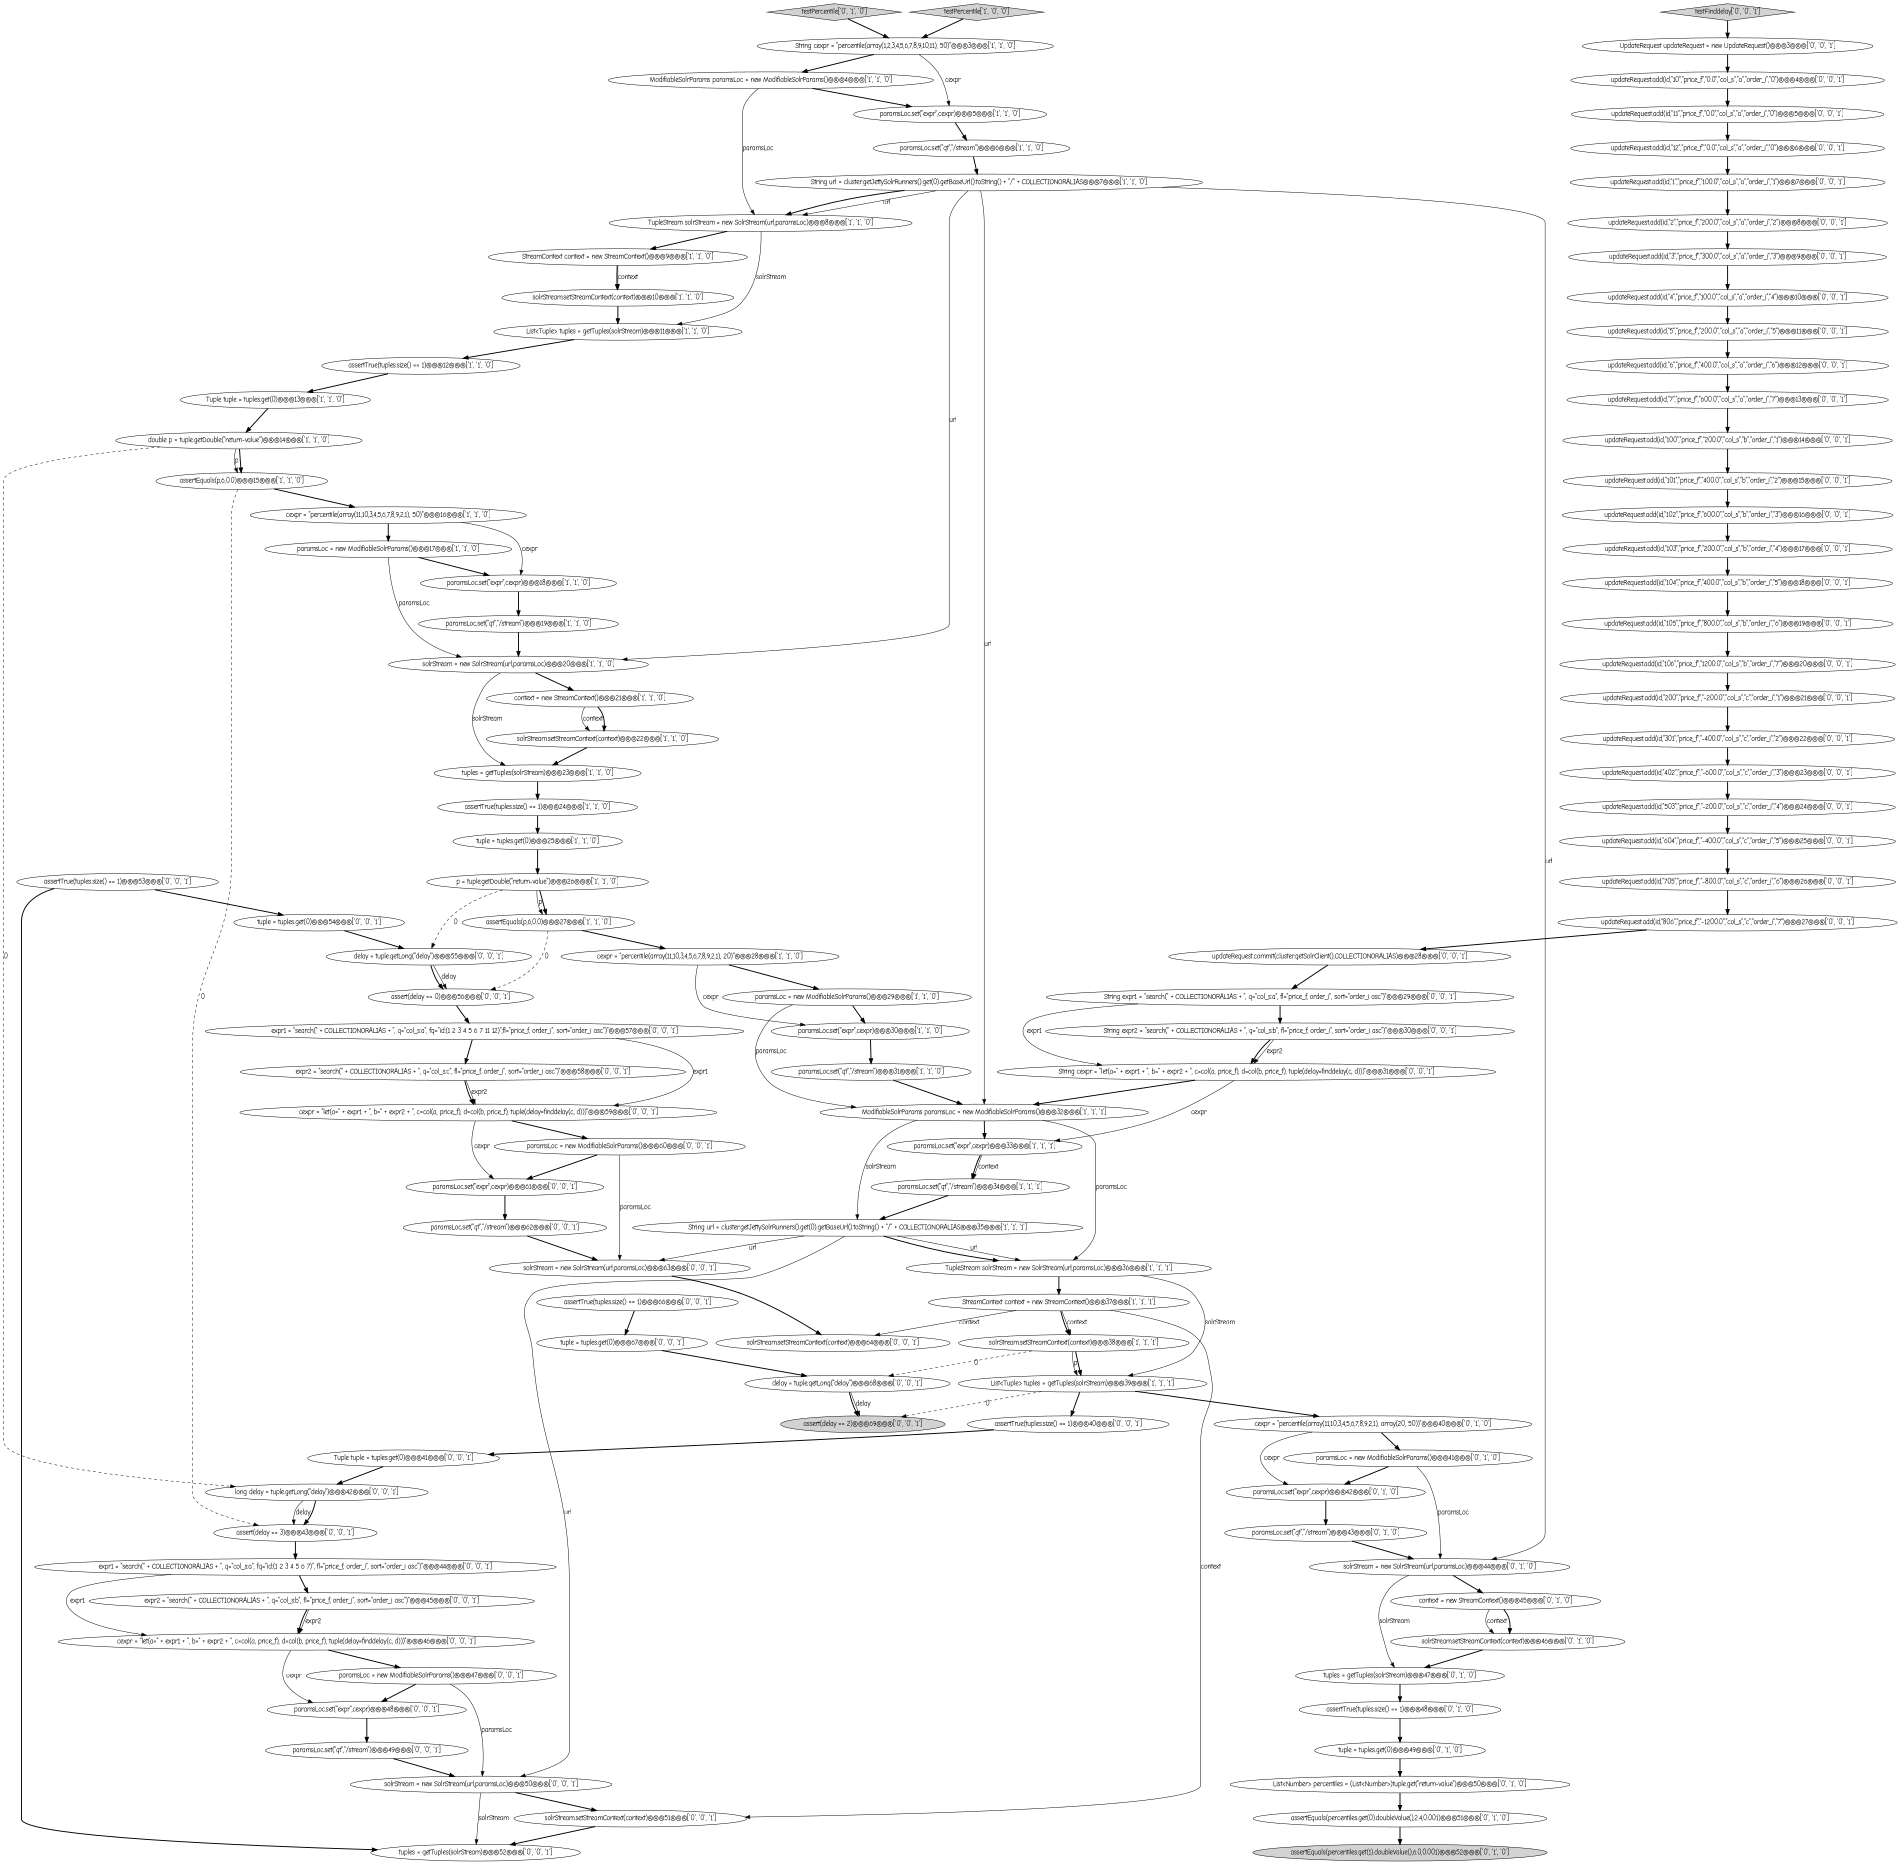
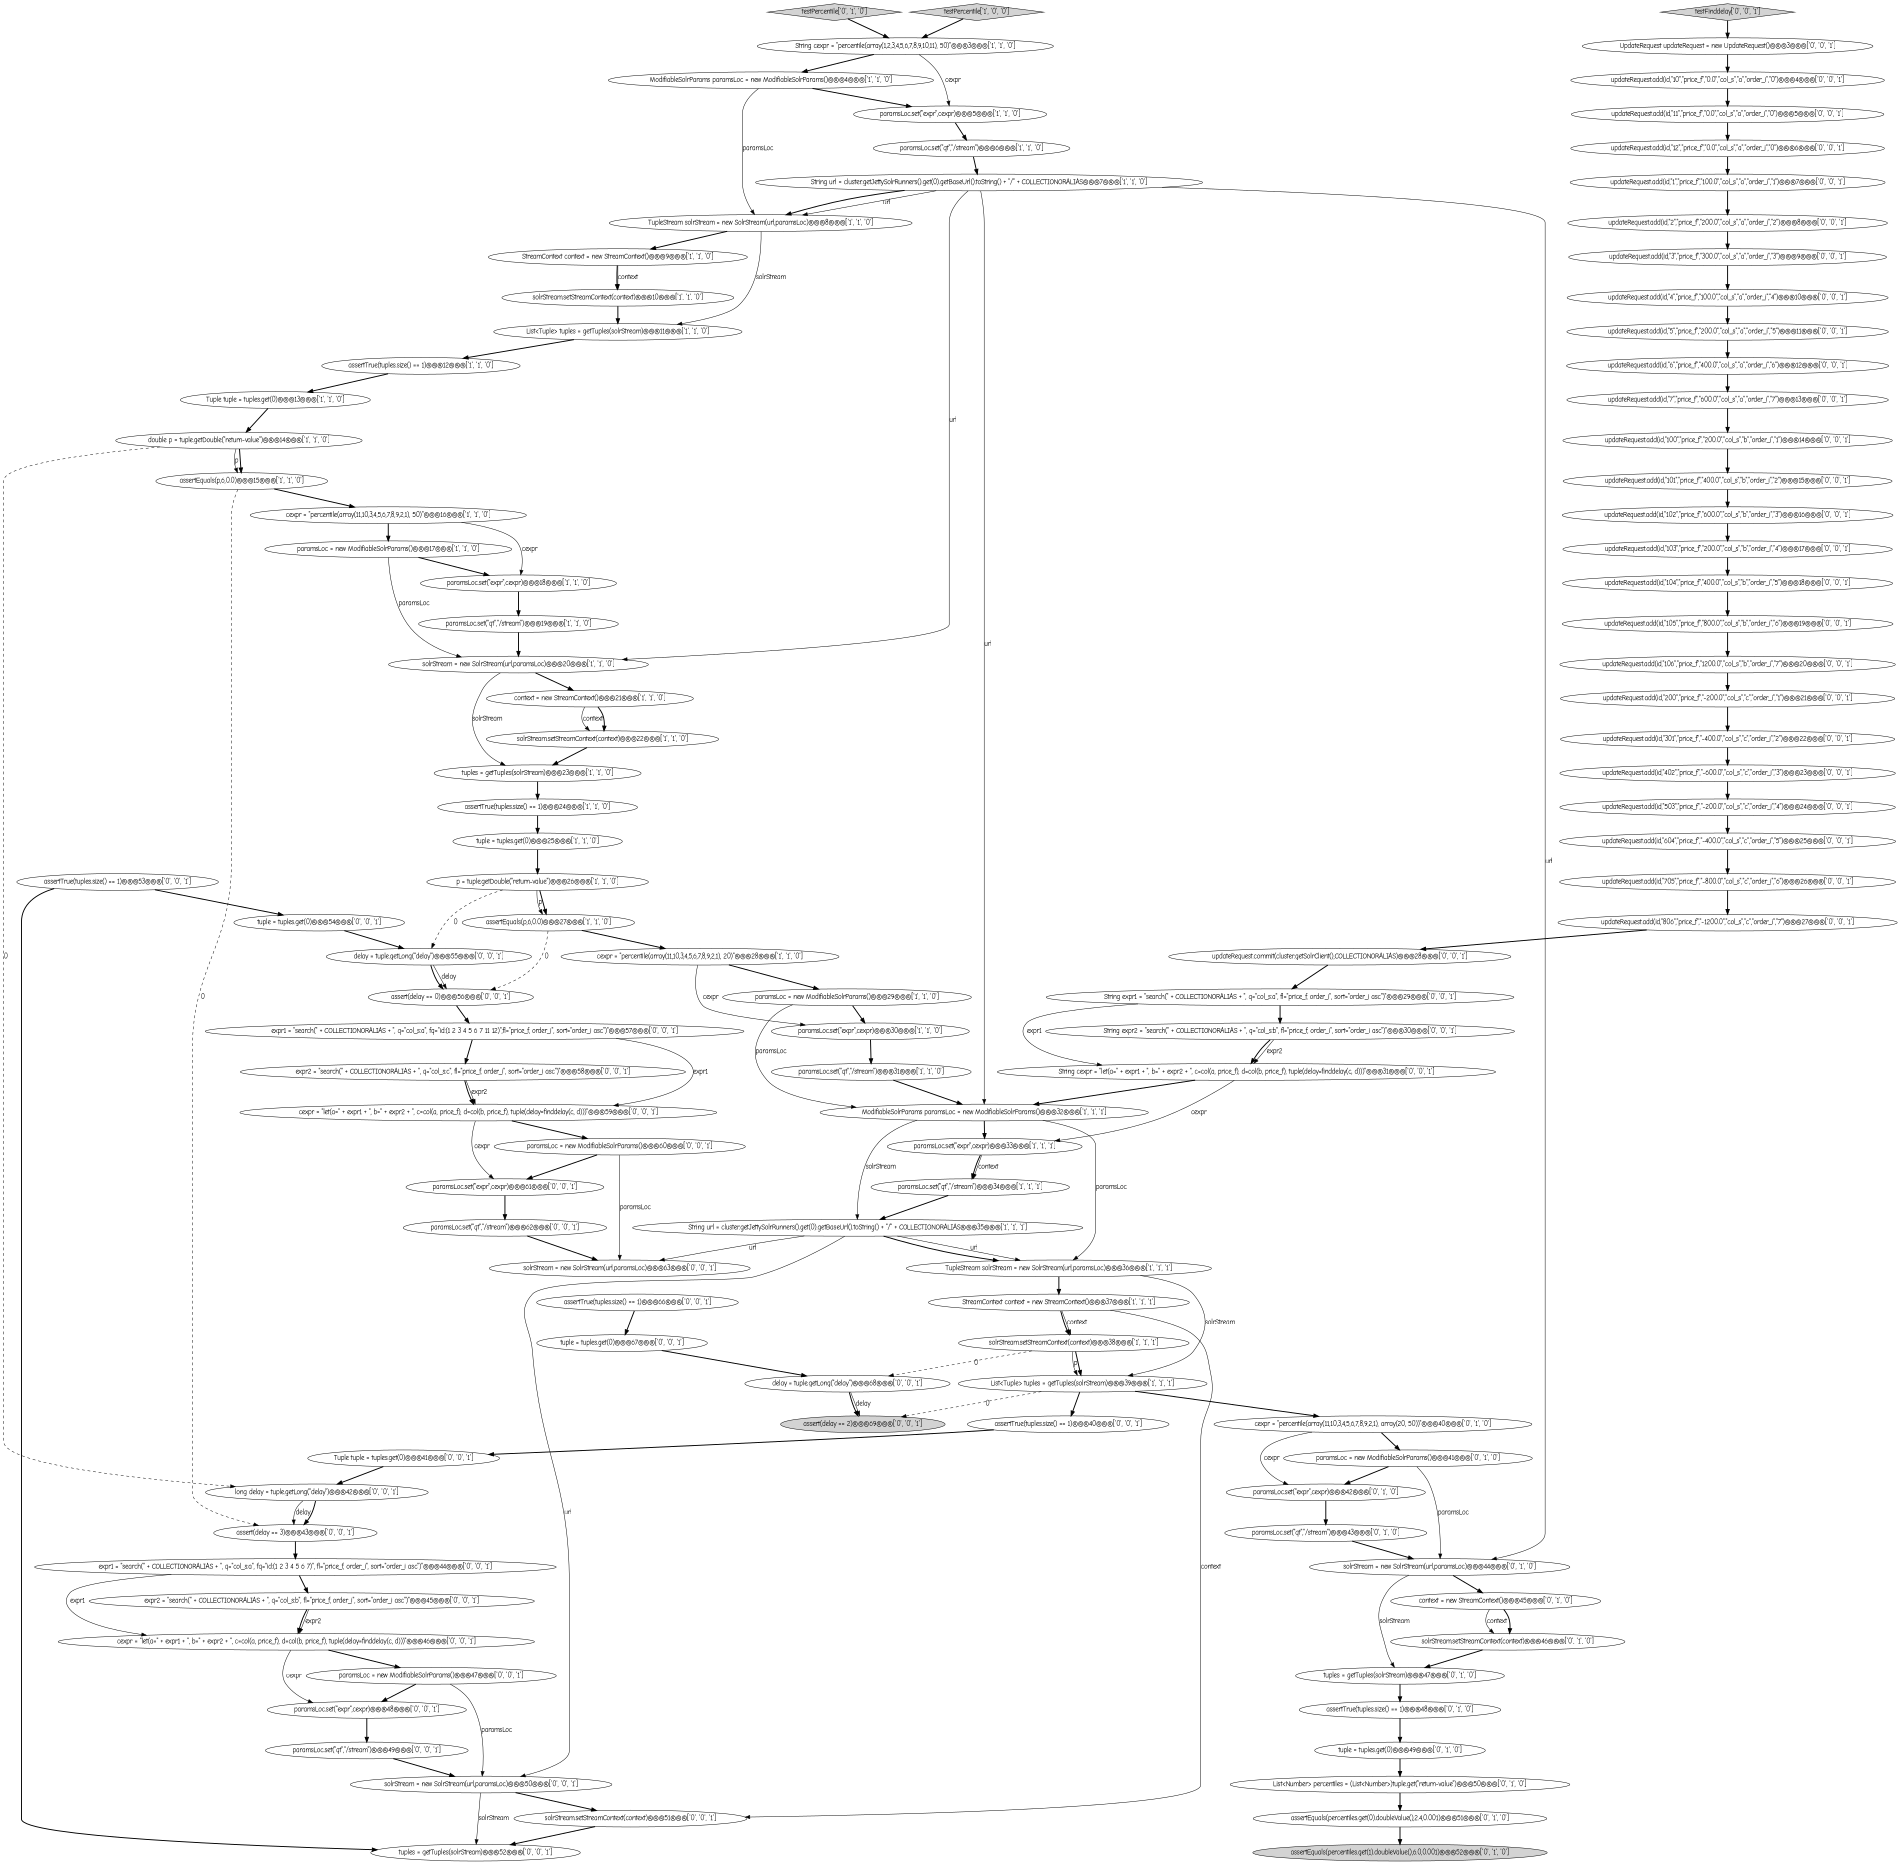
node "solrStream.setStreamContext(context)@@@64@@@['0', '0', '1']": removed
